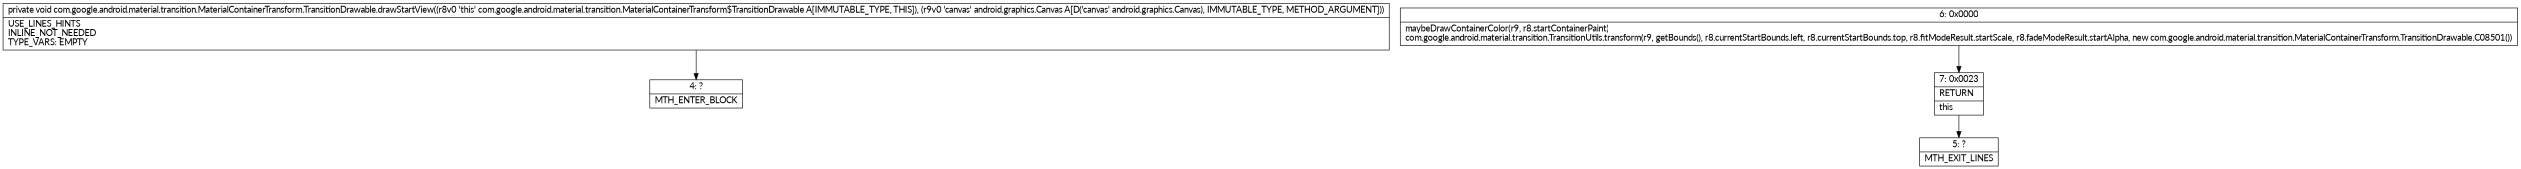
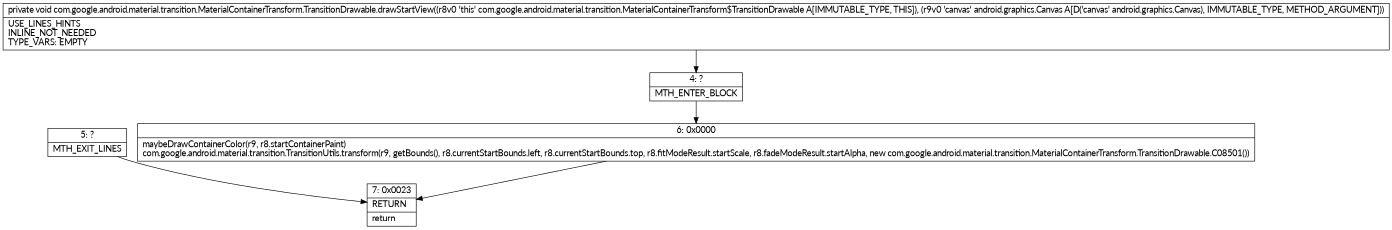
node "7: 0x0023": text "this" -> "return"
edge "4: ?" -> "6: 0x0000": added
edge "7: 0x0023" -> "5: ?": reversed
